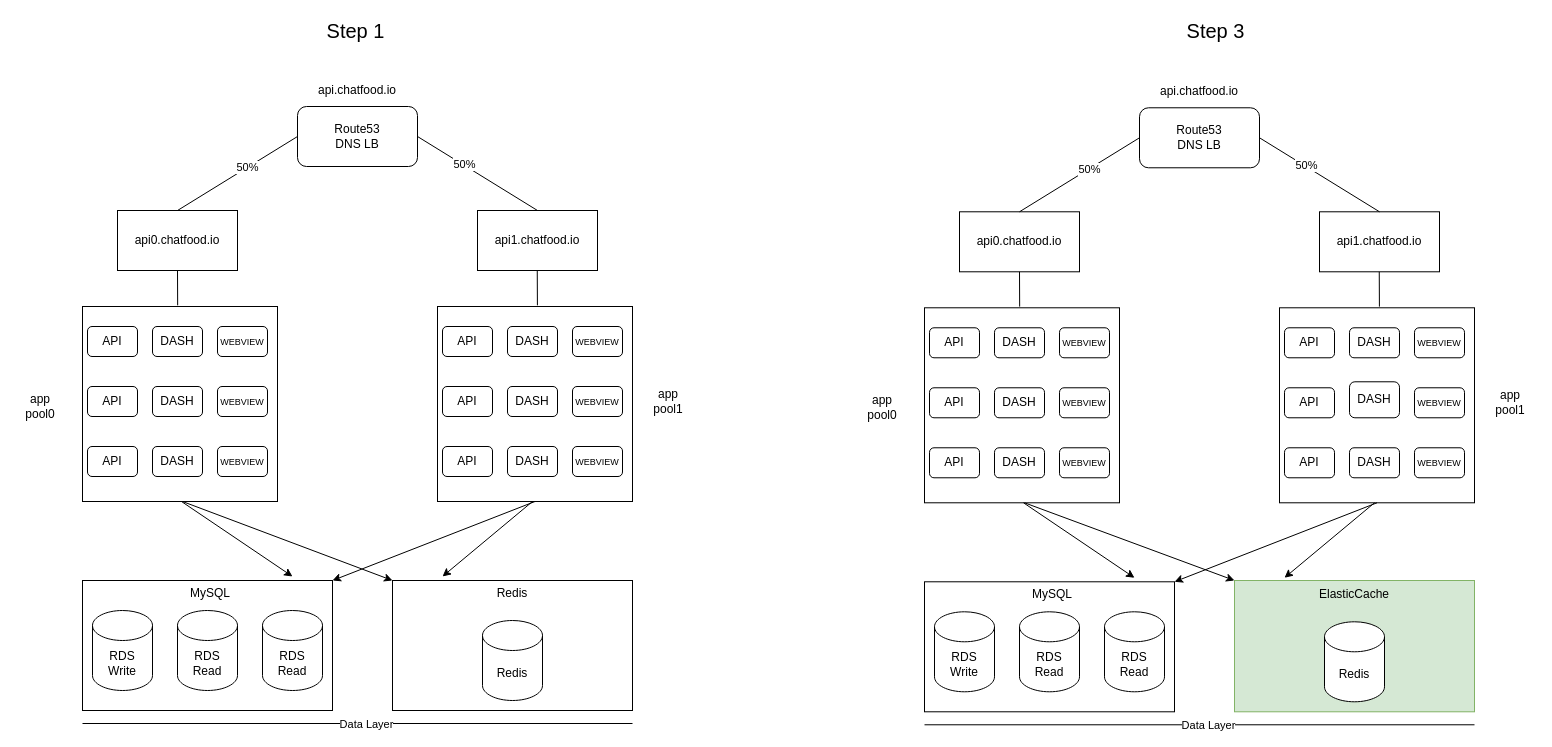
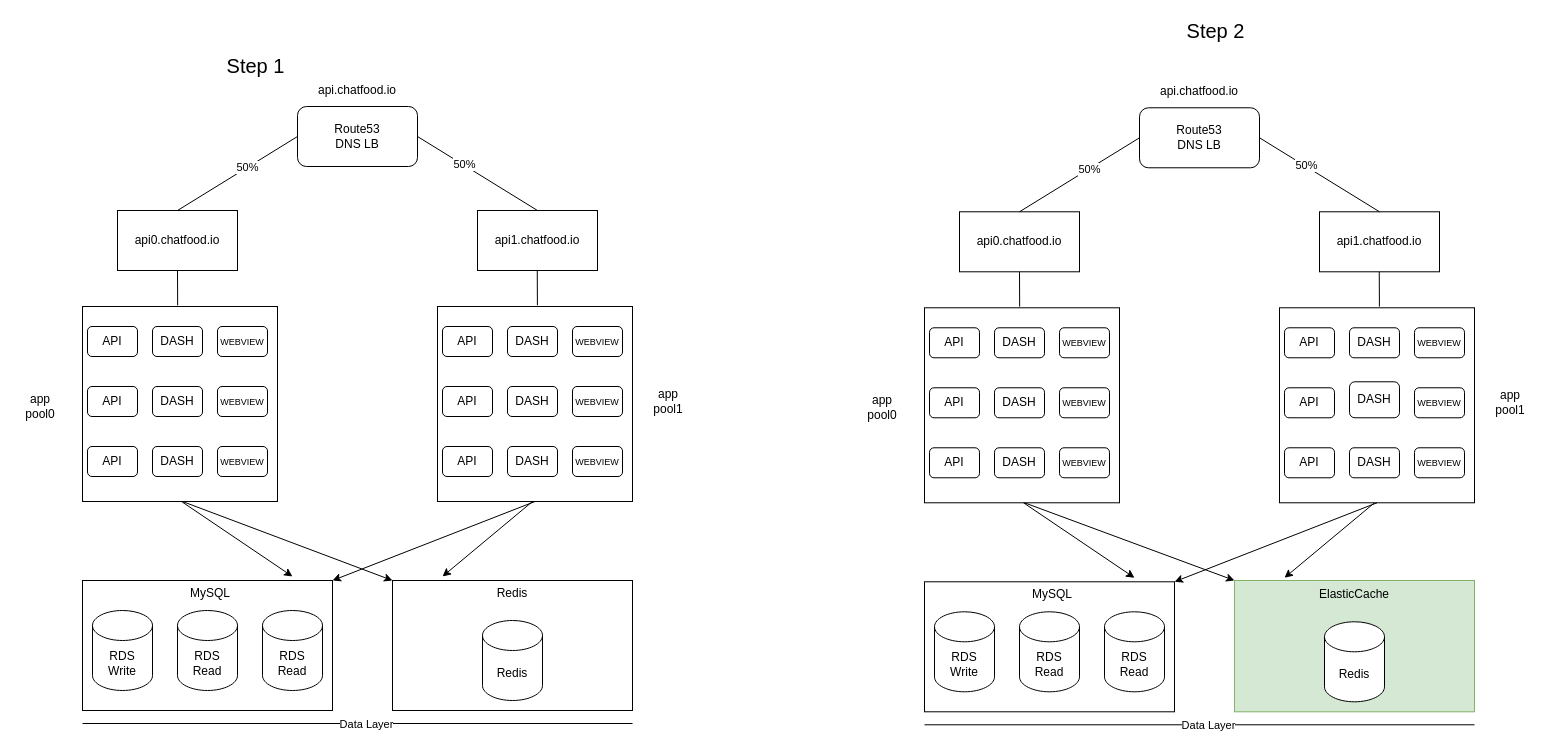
node "Step 1": moved (356, 31) -> (256, 66)
node "Step 3": label "Step 3" -> "Step 2"
